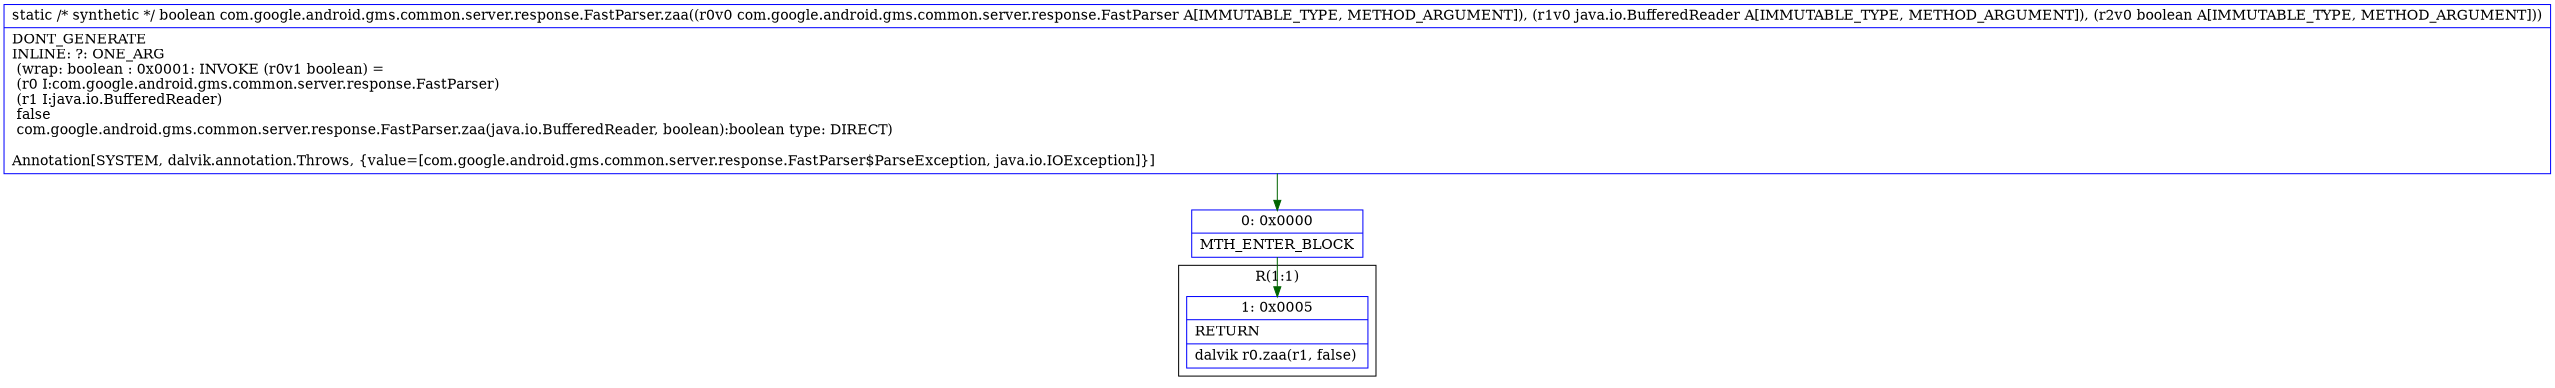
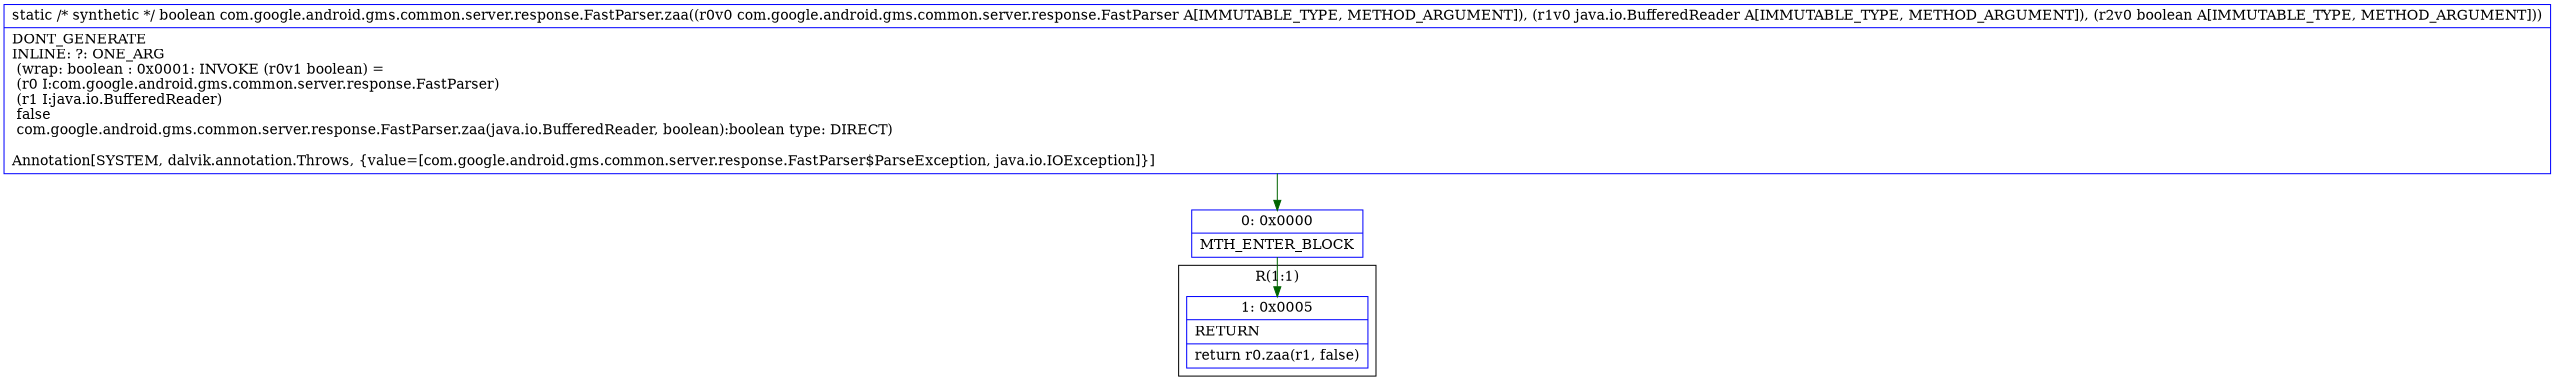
node "1: 0x0005": text "dalvik r0.zaa(r1, false)" -> "return r0.zaa(r1, false)"
